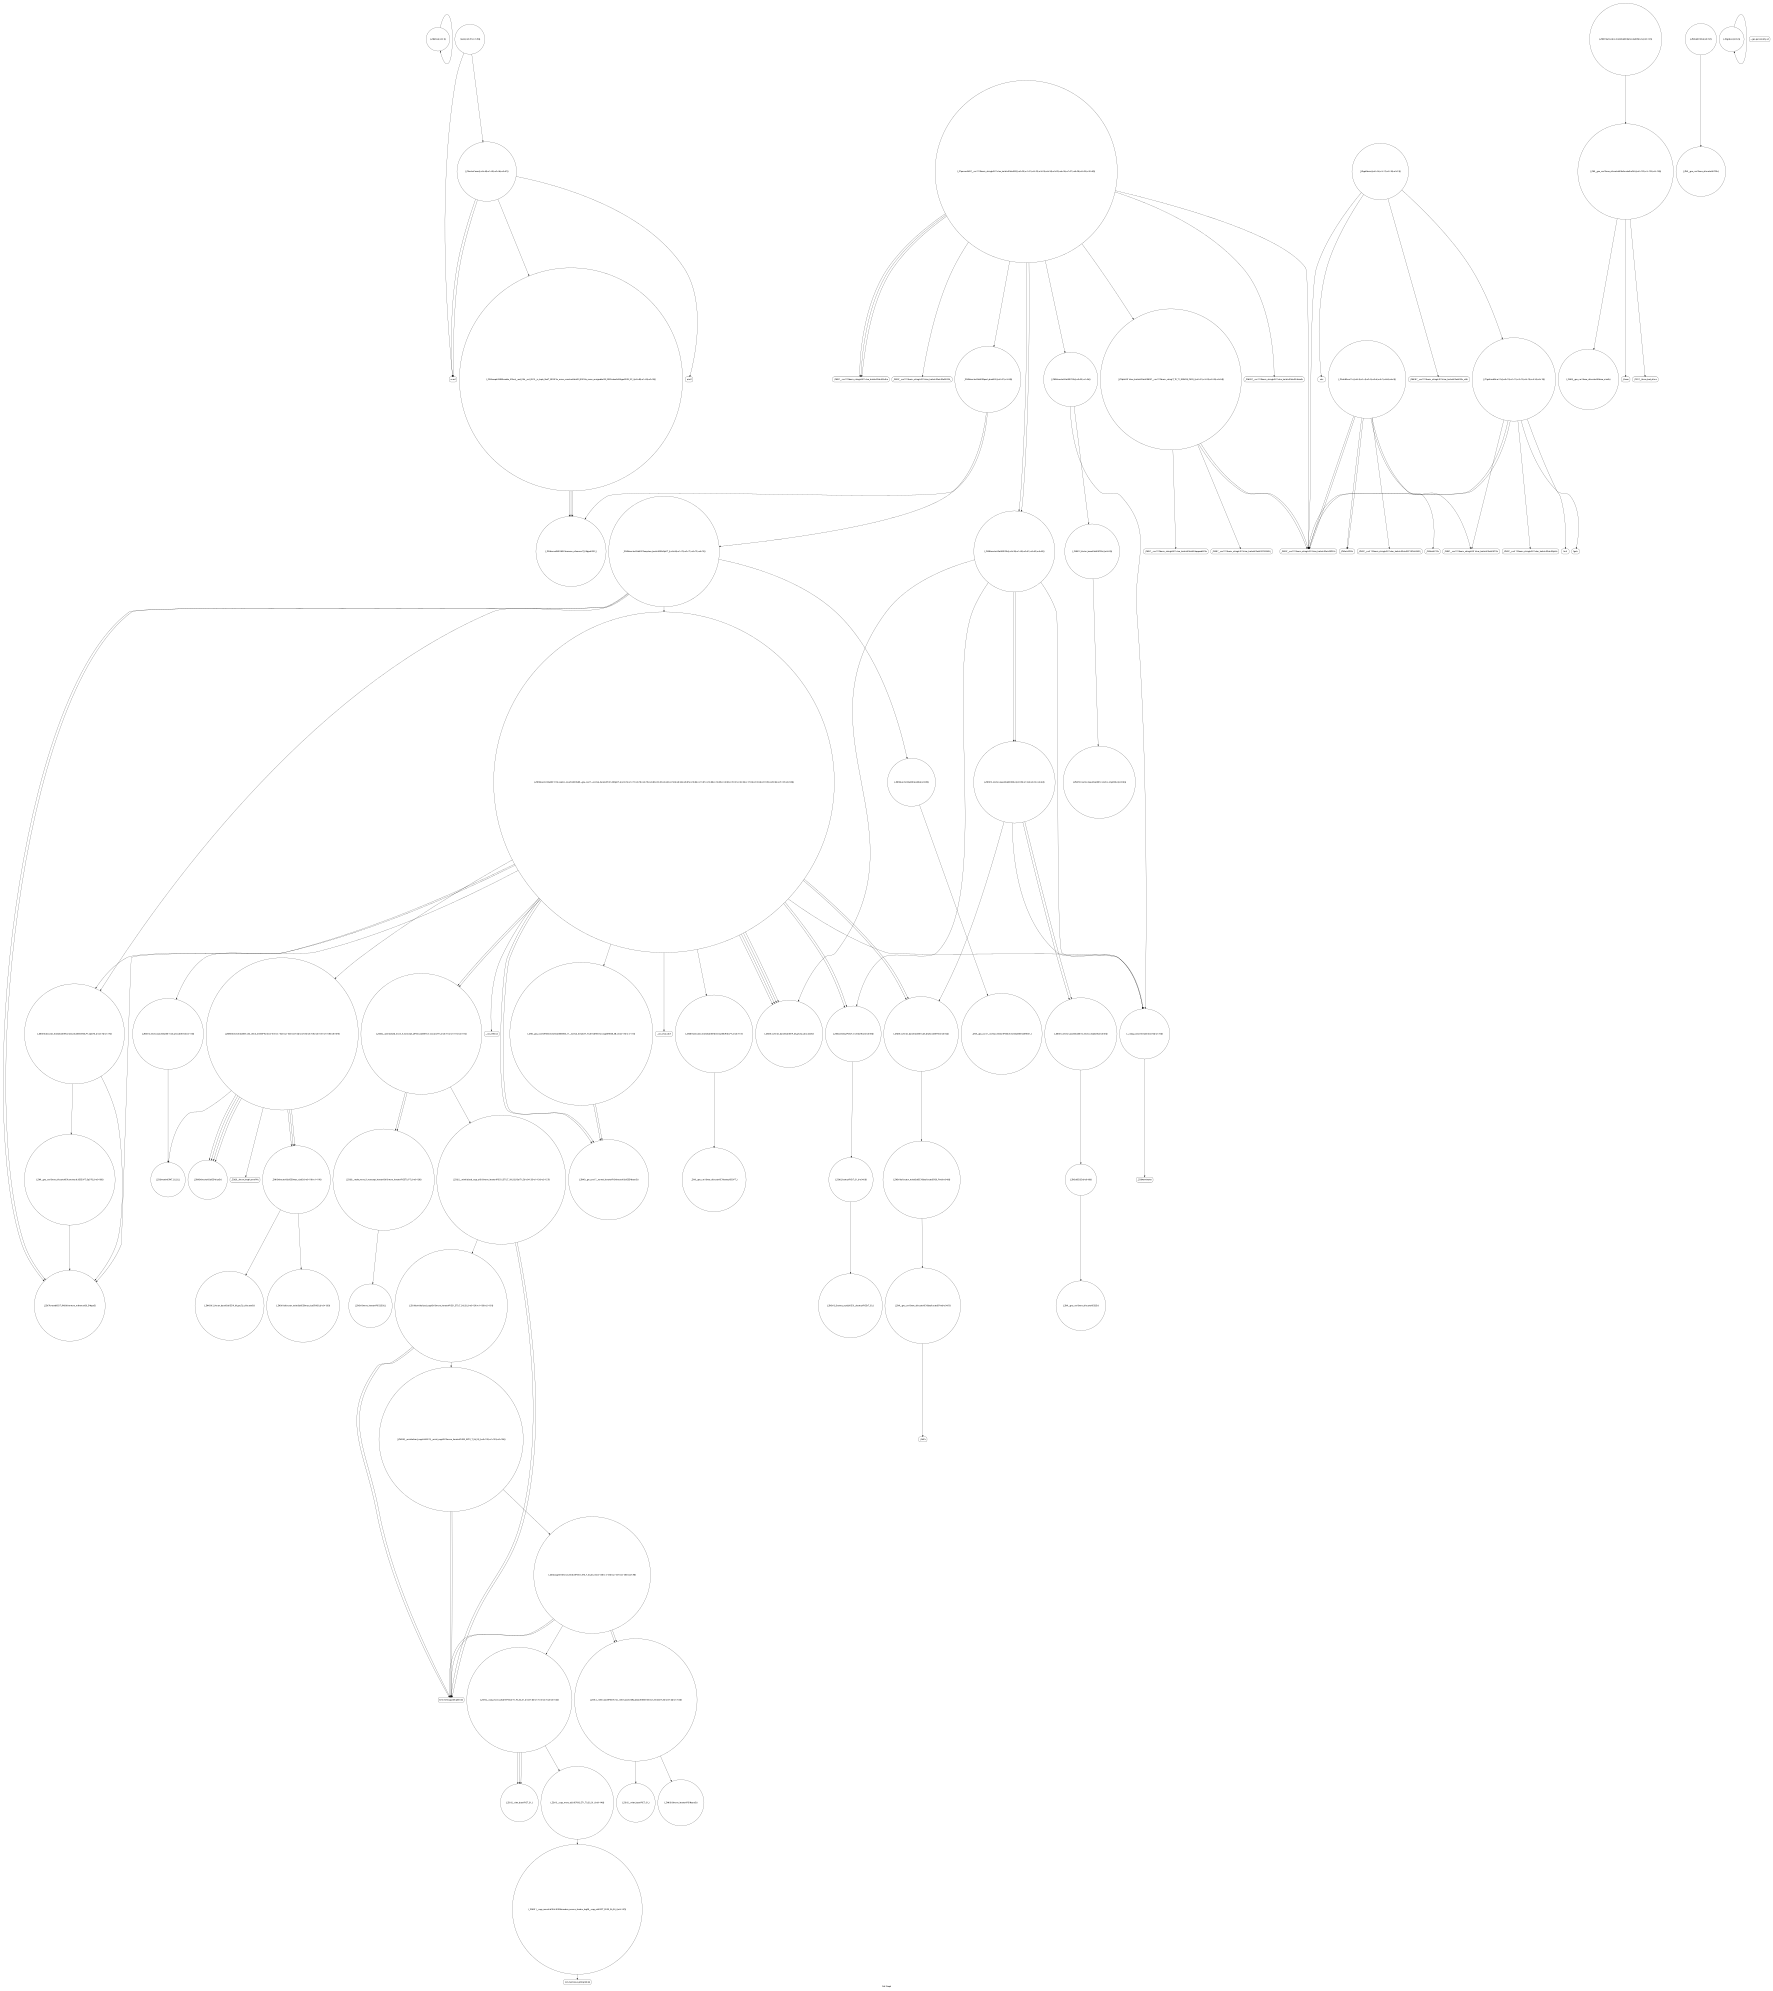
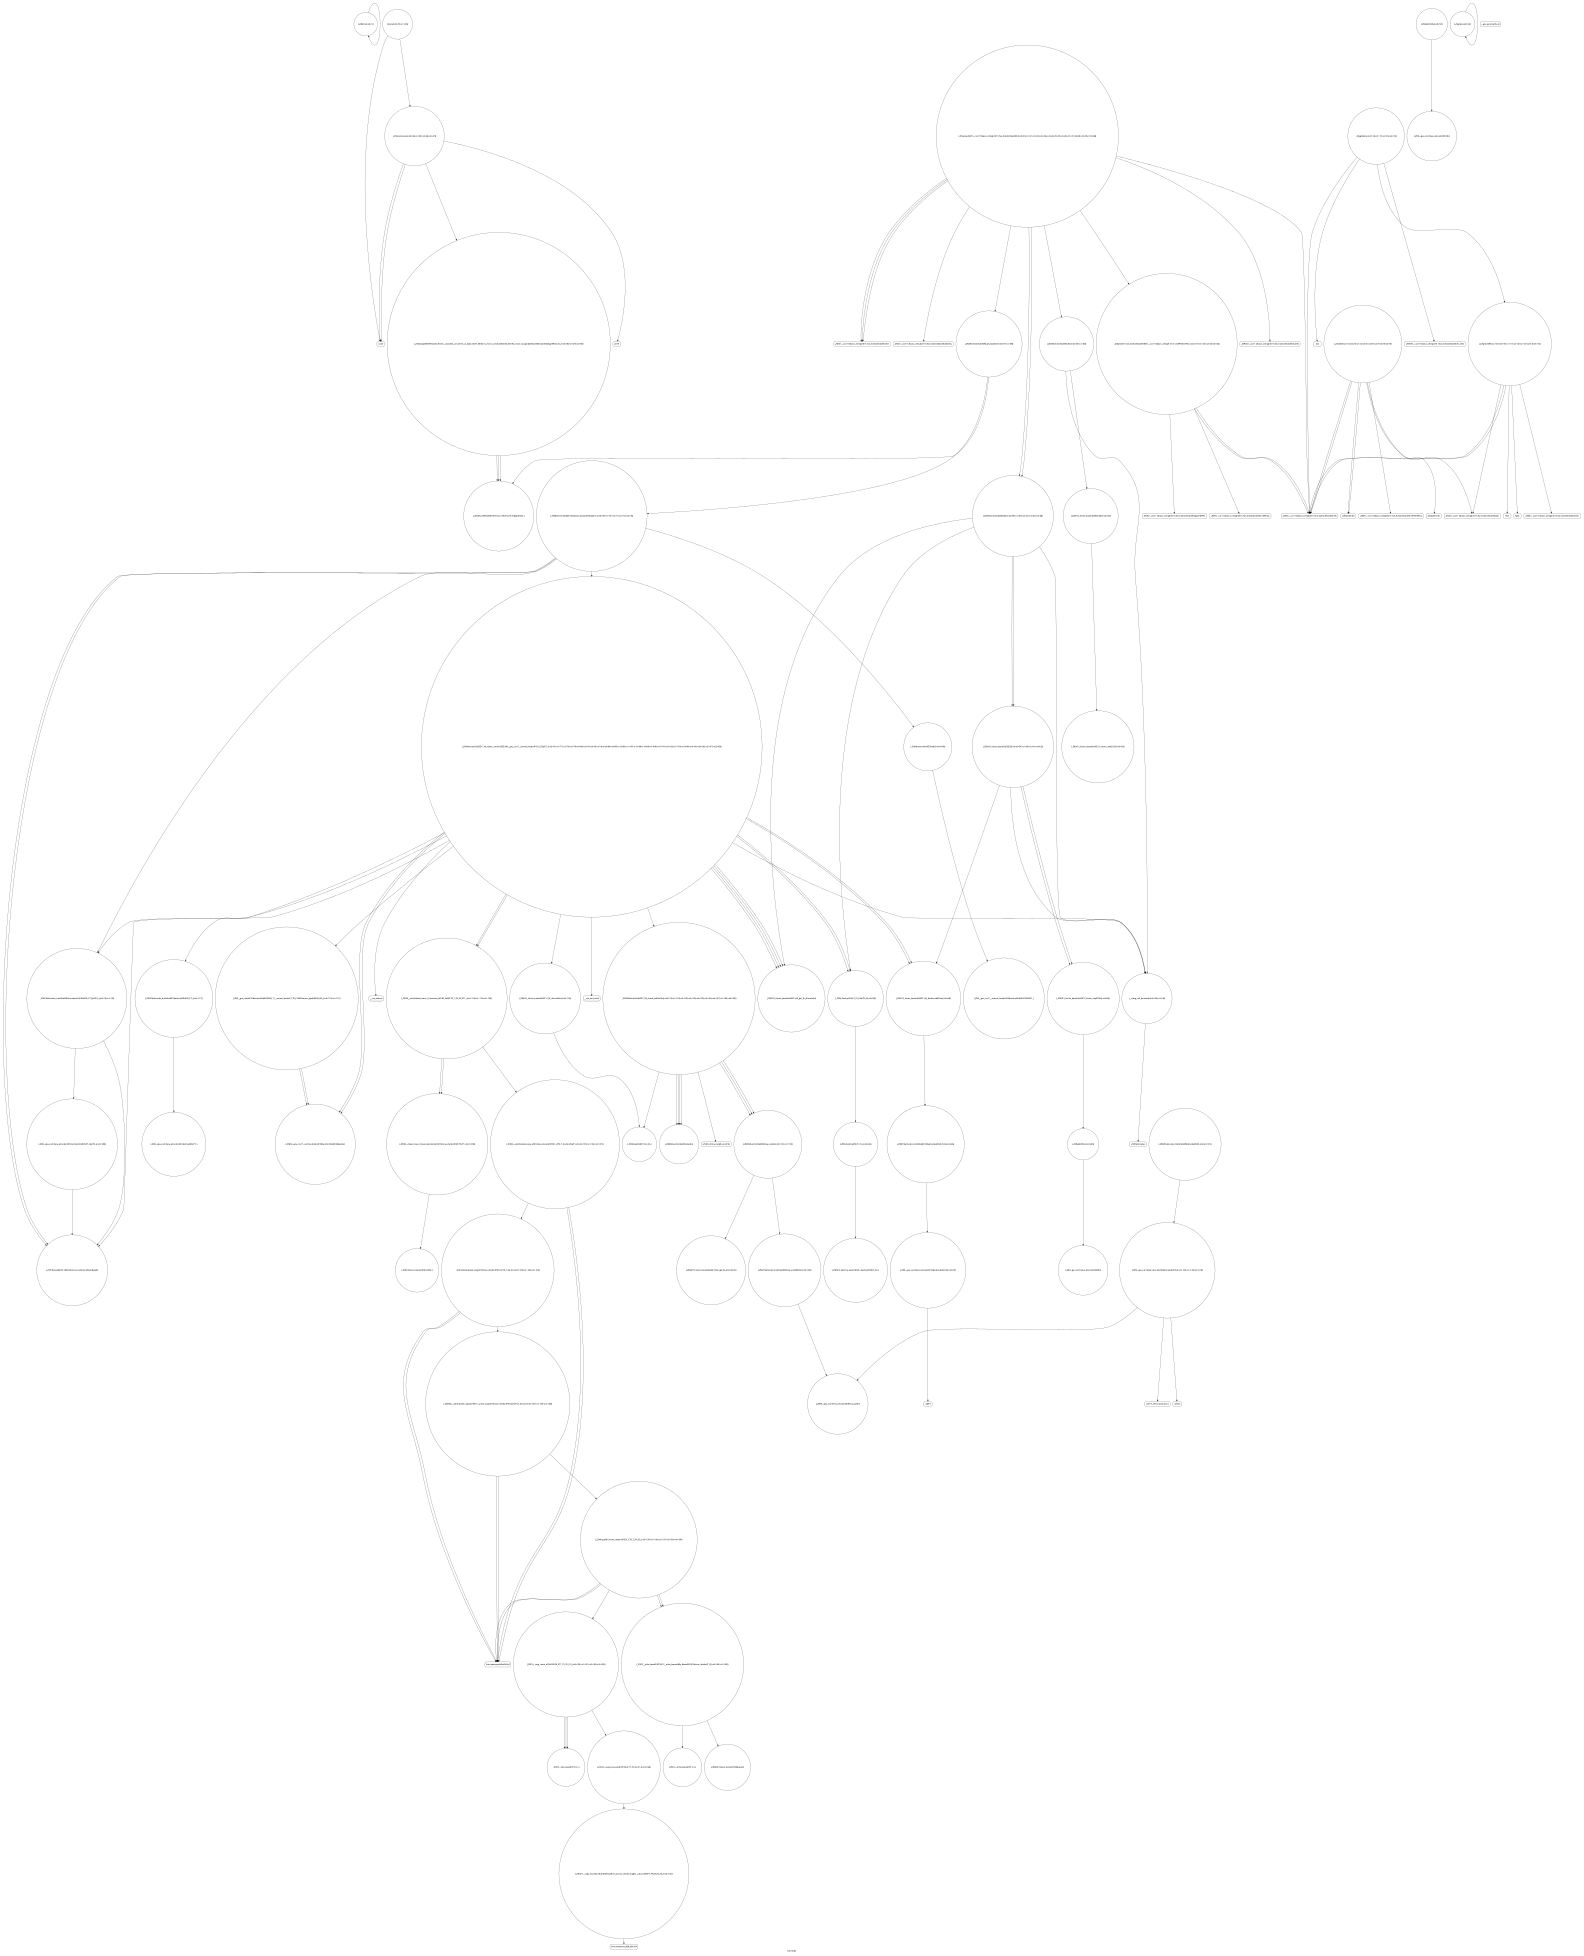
edge "{_Z3ctsB5cxx11c|{<s0>3|<s1>4|<s2>5|<s3>6|<s4>7|<s5>8|<s6>9}}" -> "_ZNSt7__cxx1112basic_stringIcSt11char_traitsIcESaIcEEC1Ev": now "{_Z3ctsB5cxx11c|{<s0>3|<s1>4|<s2>5|<s3>6|<s4>7|<s5>8|<s6>9}}" -> "_ZNSt7__cxx1112basic_stringIcSt11char_traitsIcESaIcEEpLEc"
edge "{_ZNSt16allocator_traitsISaIiEE8max_sizeERKS0_|{<s0>120}}" -> "{_ZNK9__gnu_cxx13new_allocatorIiE8max_sizeEv}": added
